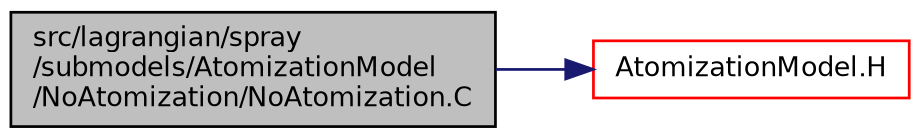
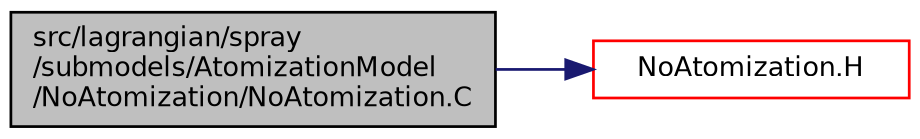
node "AtomizationModel.H": label "AtomizationModel.H" -> "NoAtomization.H"
